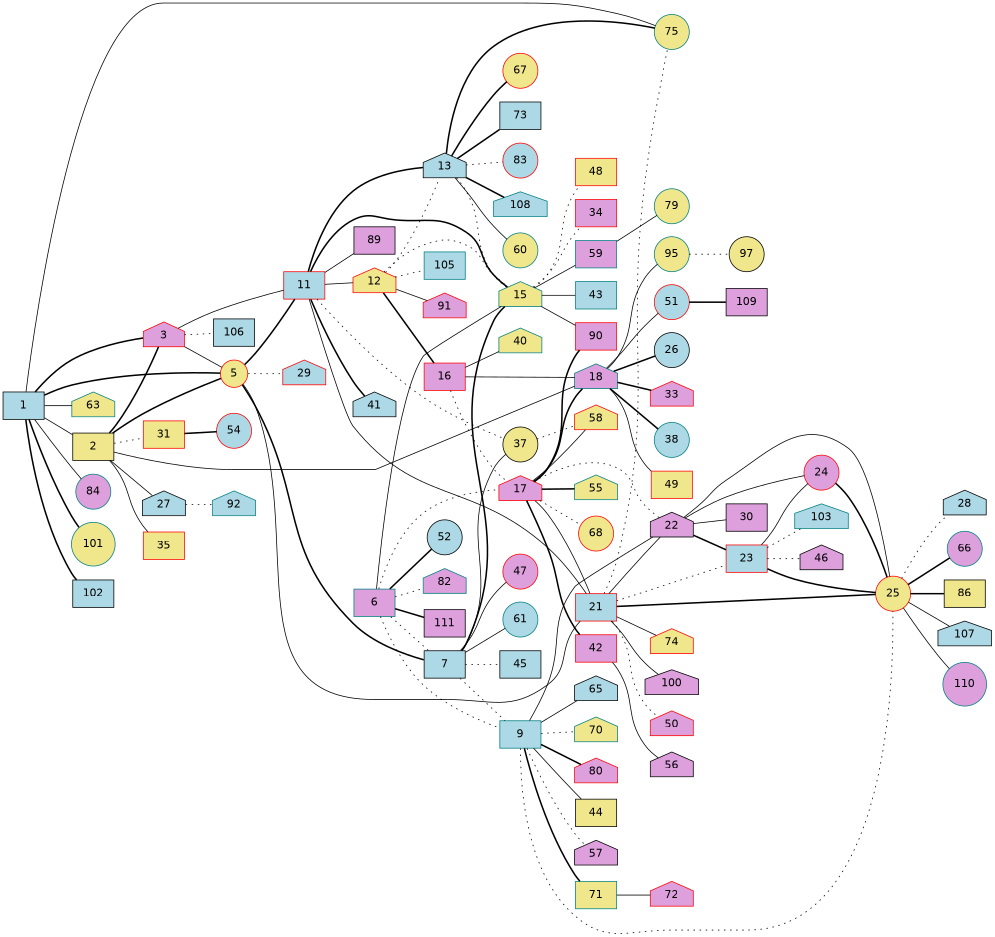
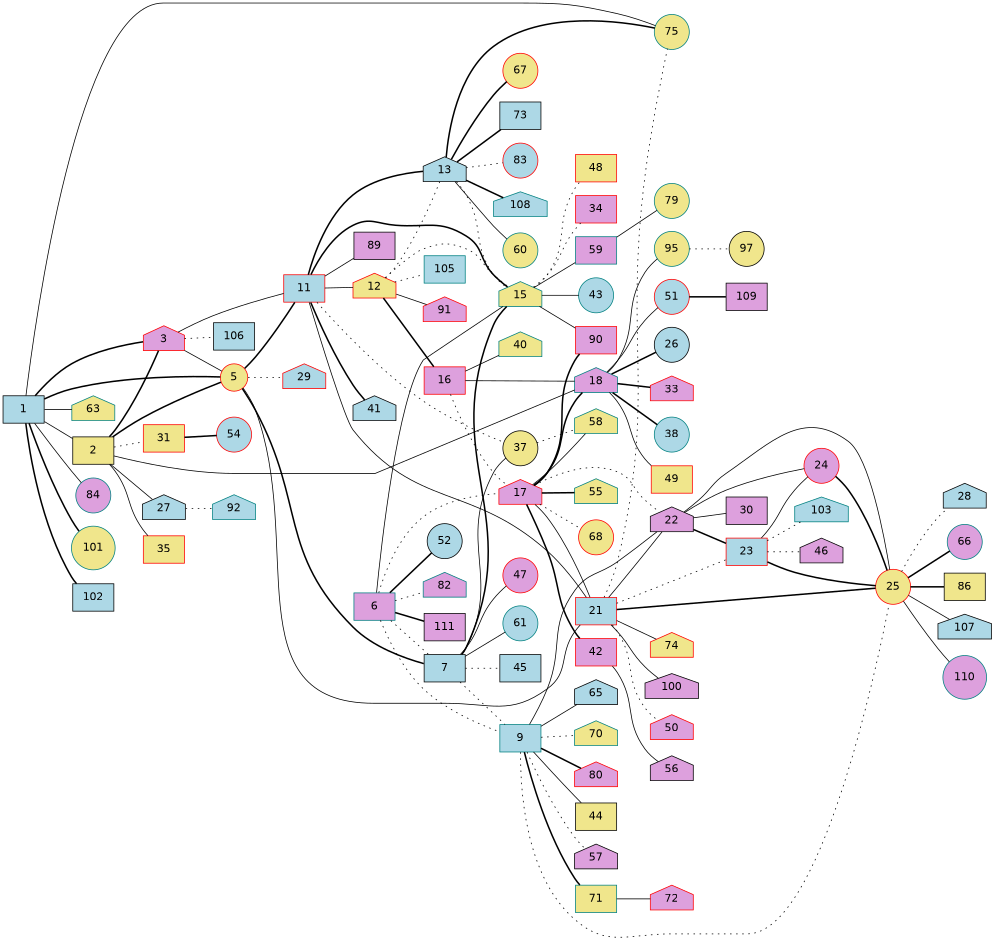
node "43": shape box -> circle
node "58": color red -> teal
